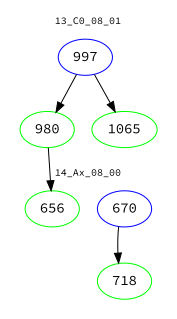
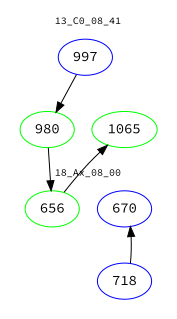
cluster "13_C0_08_01": label "13_C0_08_01" -> "13_C0_08_41"
edge "997" -> "1065": now "656" -> "1065"
cluster "14_Ax_08_00": label "14_Ax_08_00" -> "18_Ax_08_00"
edge "670" -> "718": reversed
node "718": color green -> blue
